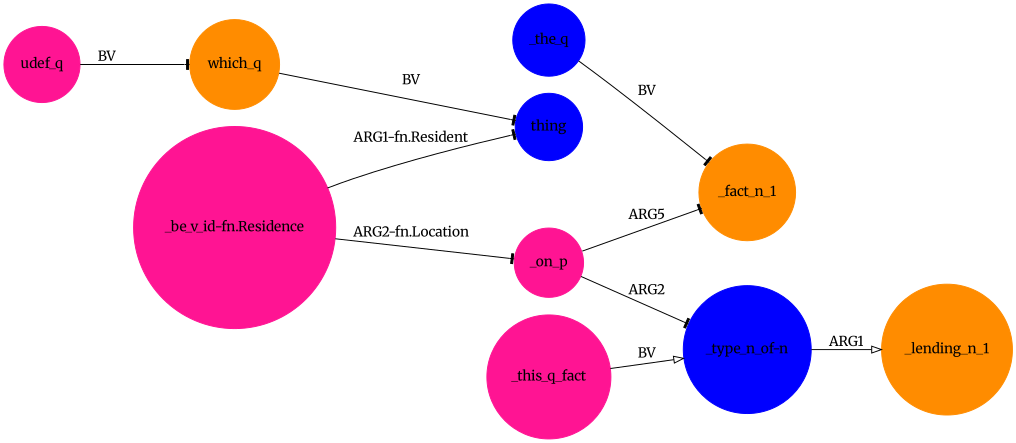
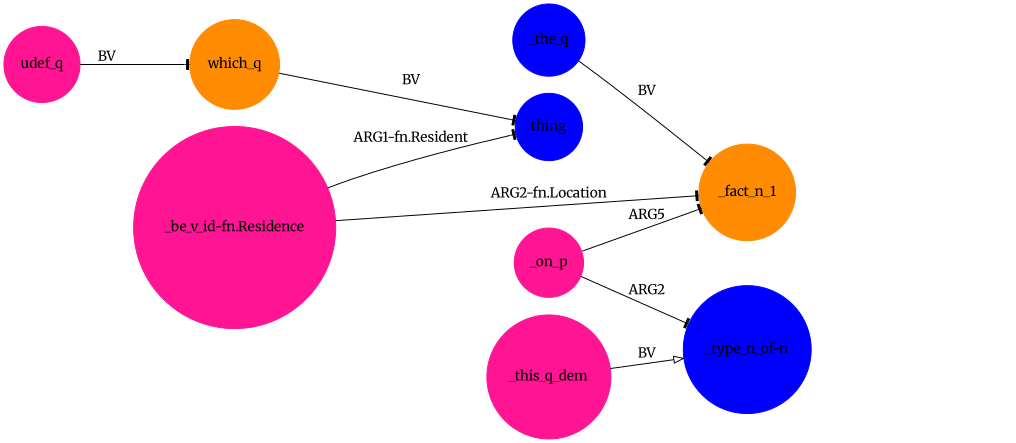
edge "_be_v_id-fn.Residence" -> "_on_p": now "_be_v_id-fn.Residence" -> "_fact_n_1"
node "_lending_n_1": removed
node "_this_q_fact": label "_this_q_fact" -> "_this_q_dem"
